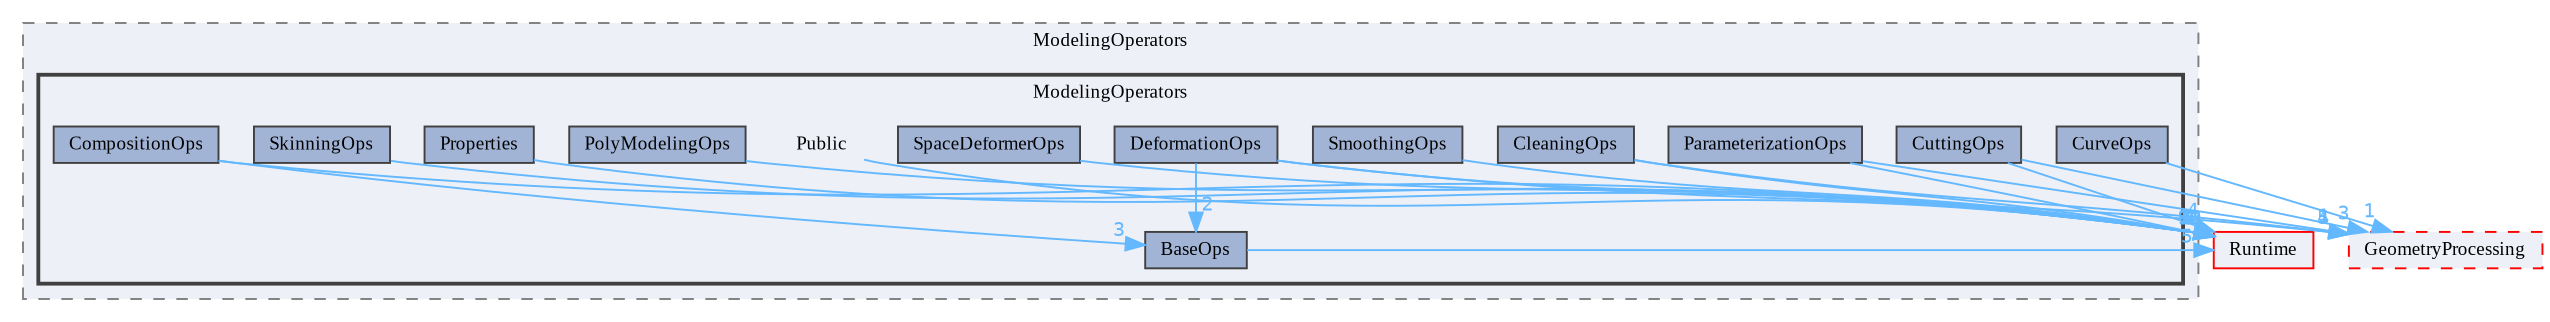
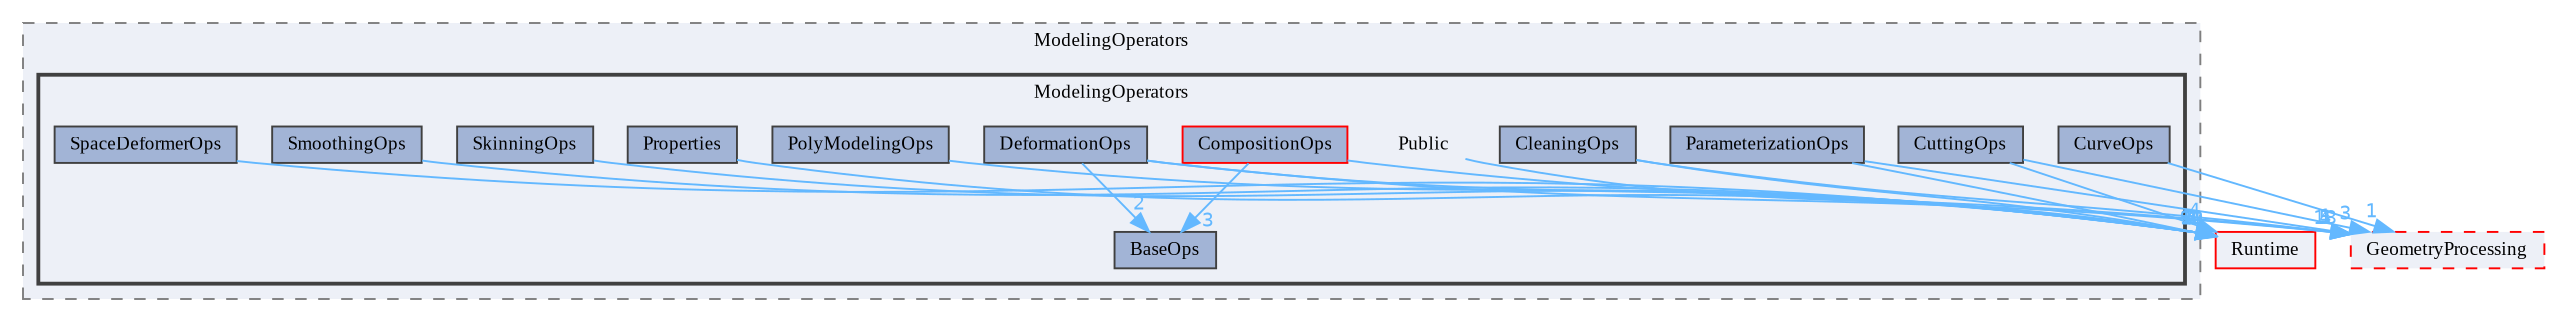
node "CompositionOps": color grey25 -> red
edge "CompositionOps" -> "Runtime": now "CompositionOps" -> "GeometryProcessing"
edge "BaseOps" -> "Runtime": removed
